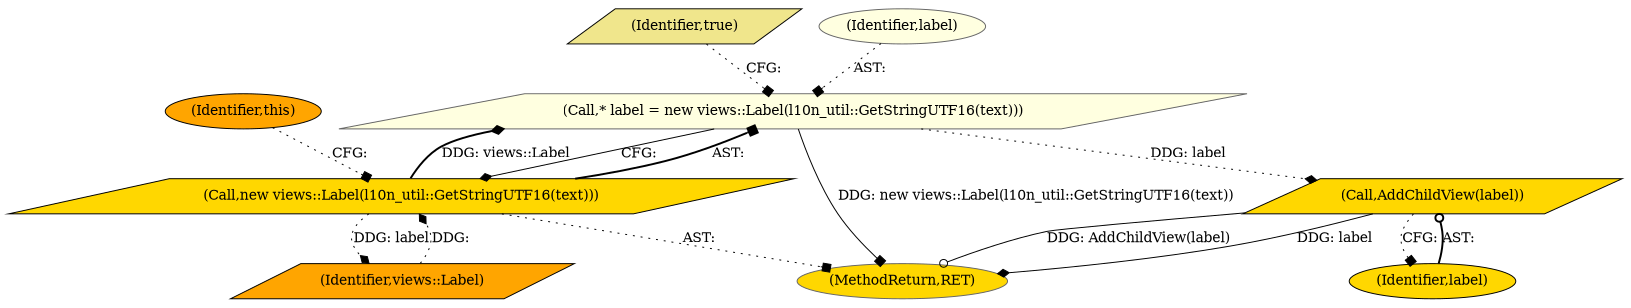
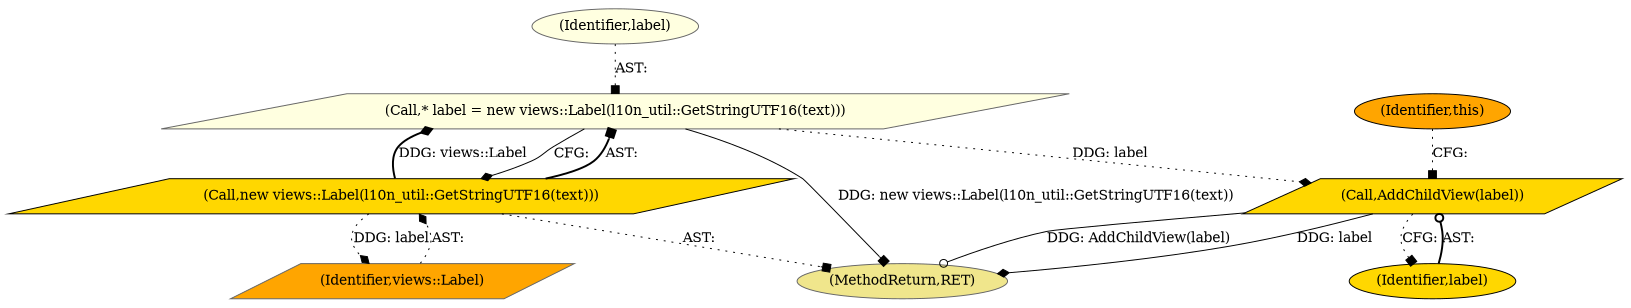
node "(Identifier,true)": removed
edge "(Identifier,this)" -> "(Call,new views::Label(l10n_util::GetStringUTF16(text)))": now "(Identifier,this)" -> "(Call,AddChildView(label))"
edge "(Identifier,views::Label)" -> "(Call,new views::Label(l10n_util::GetStringUTF16(text)))": label "DDG: " -> "AST: "
node "(Identifier,views::Label)": color black -> gray40
node "(MethodReturn,RET)": fillcolor gold -> khaki
